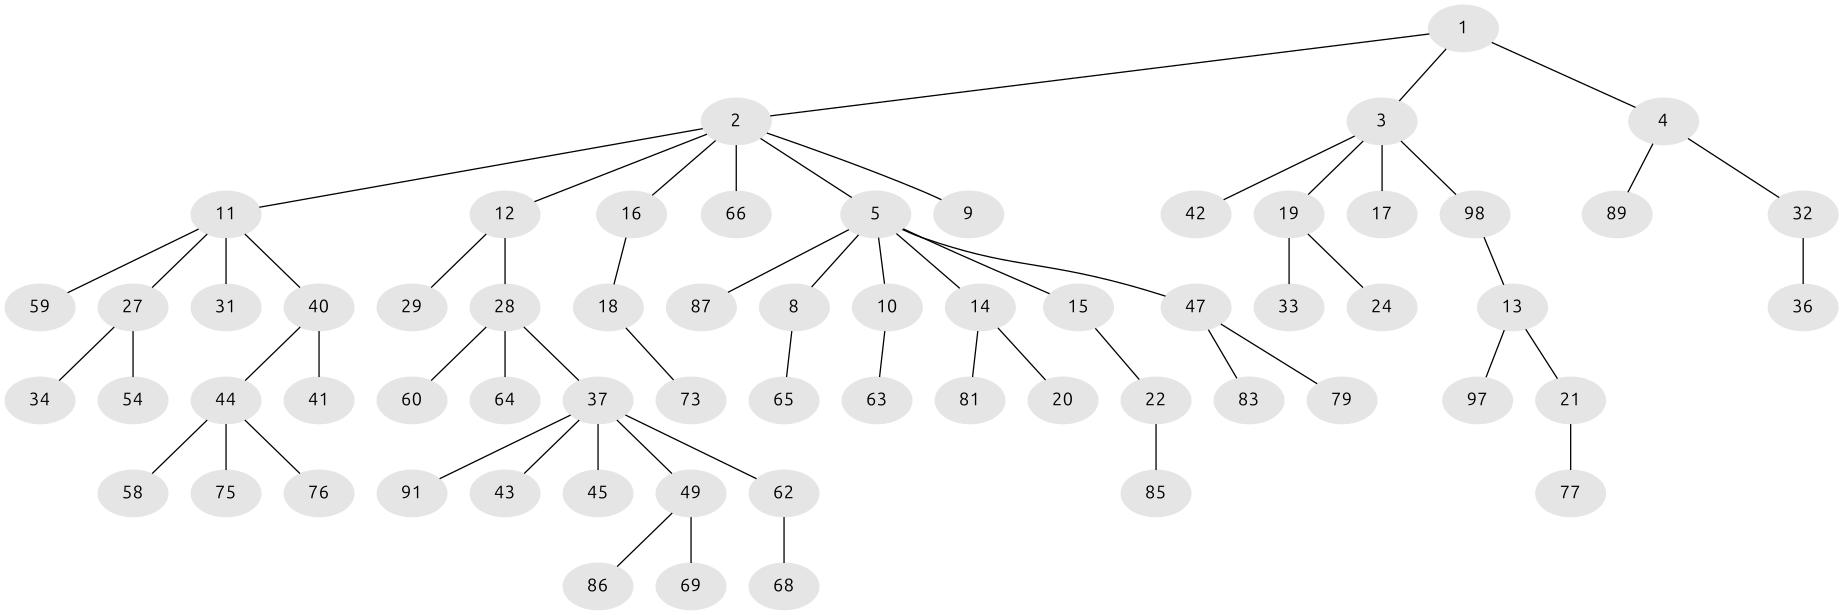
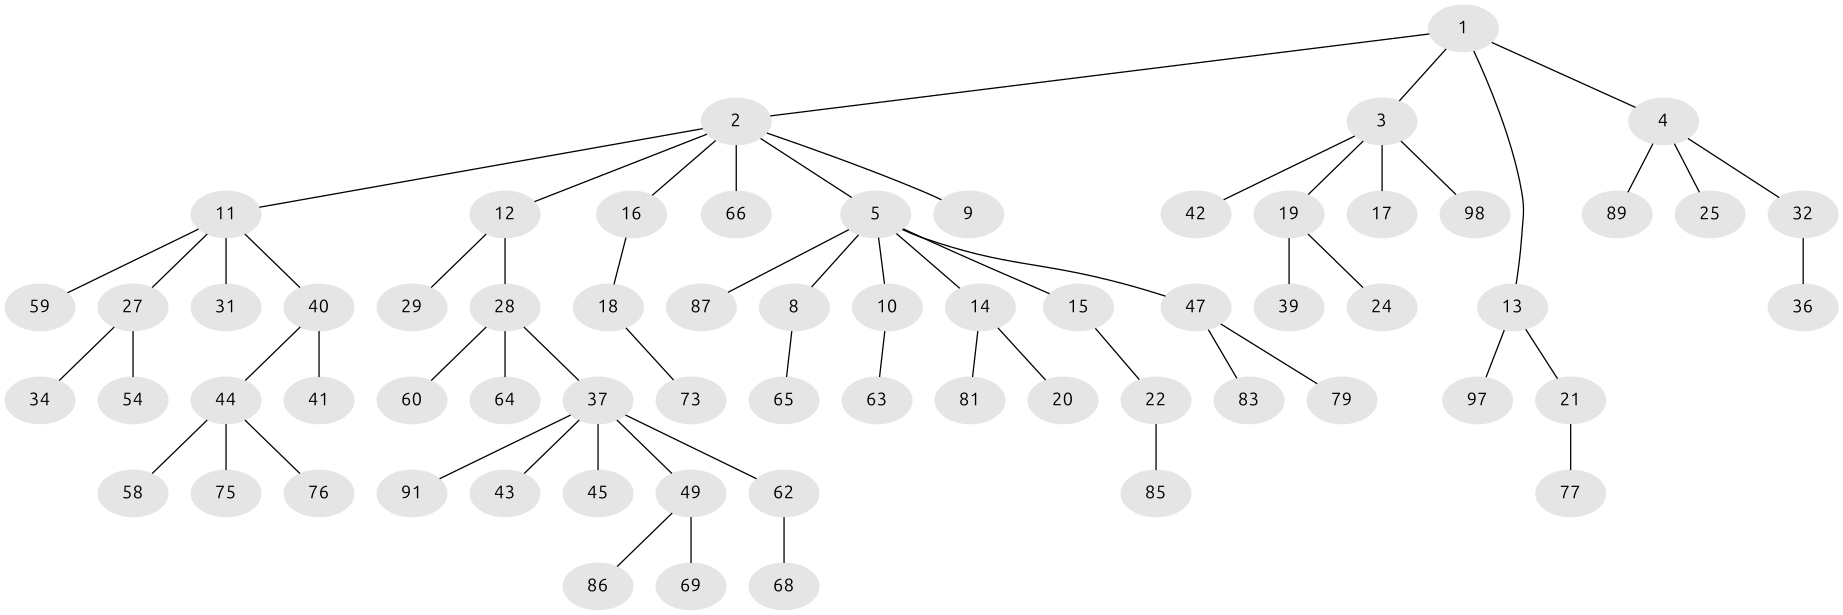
node "25": added
edge "98" -- "13": now "1" -- "13"
node "33": label "33" -> "39"
